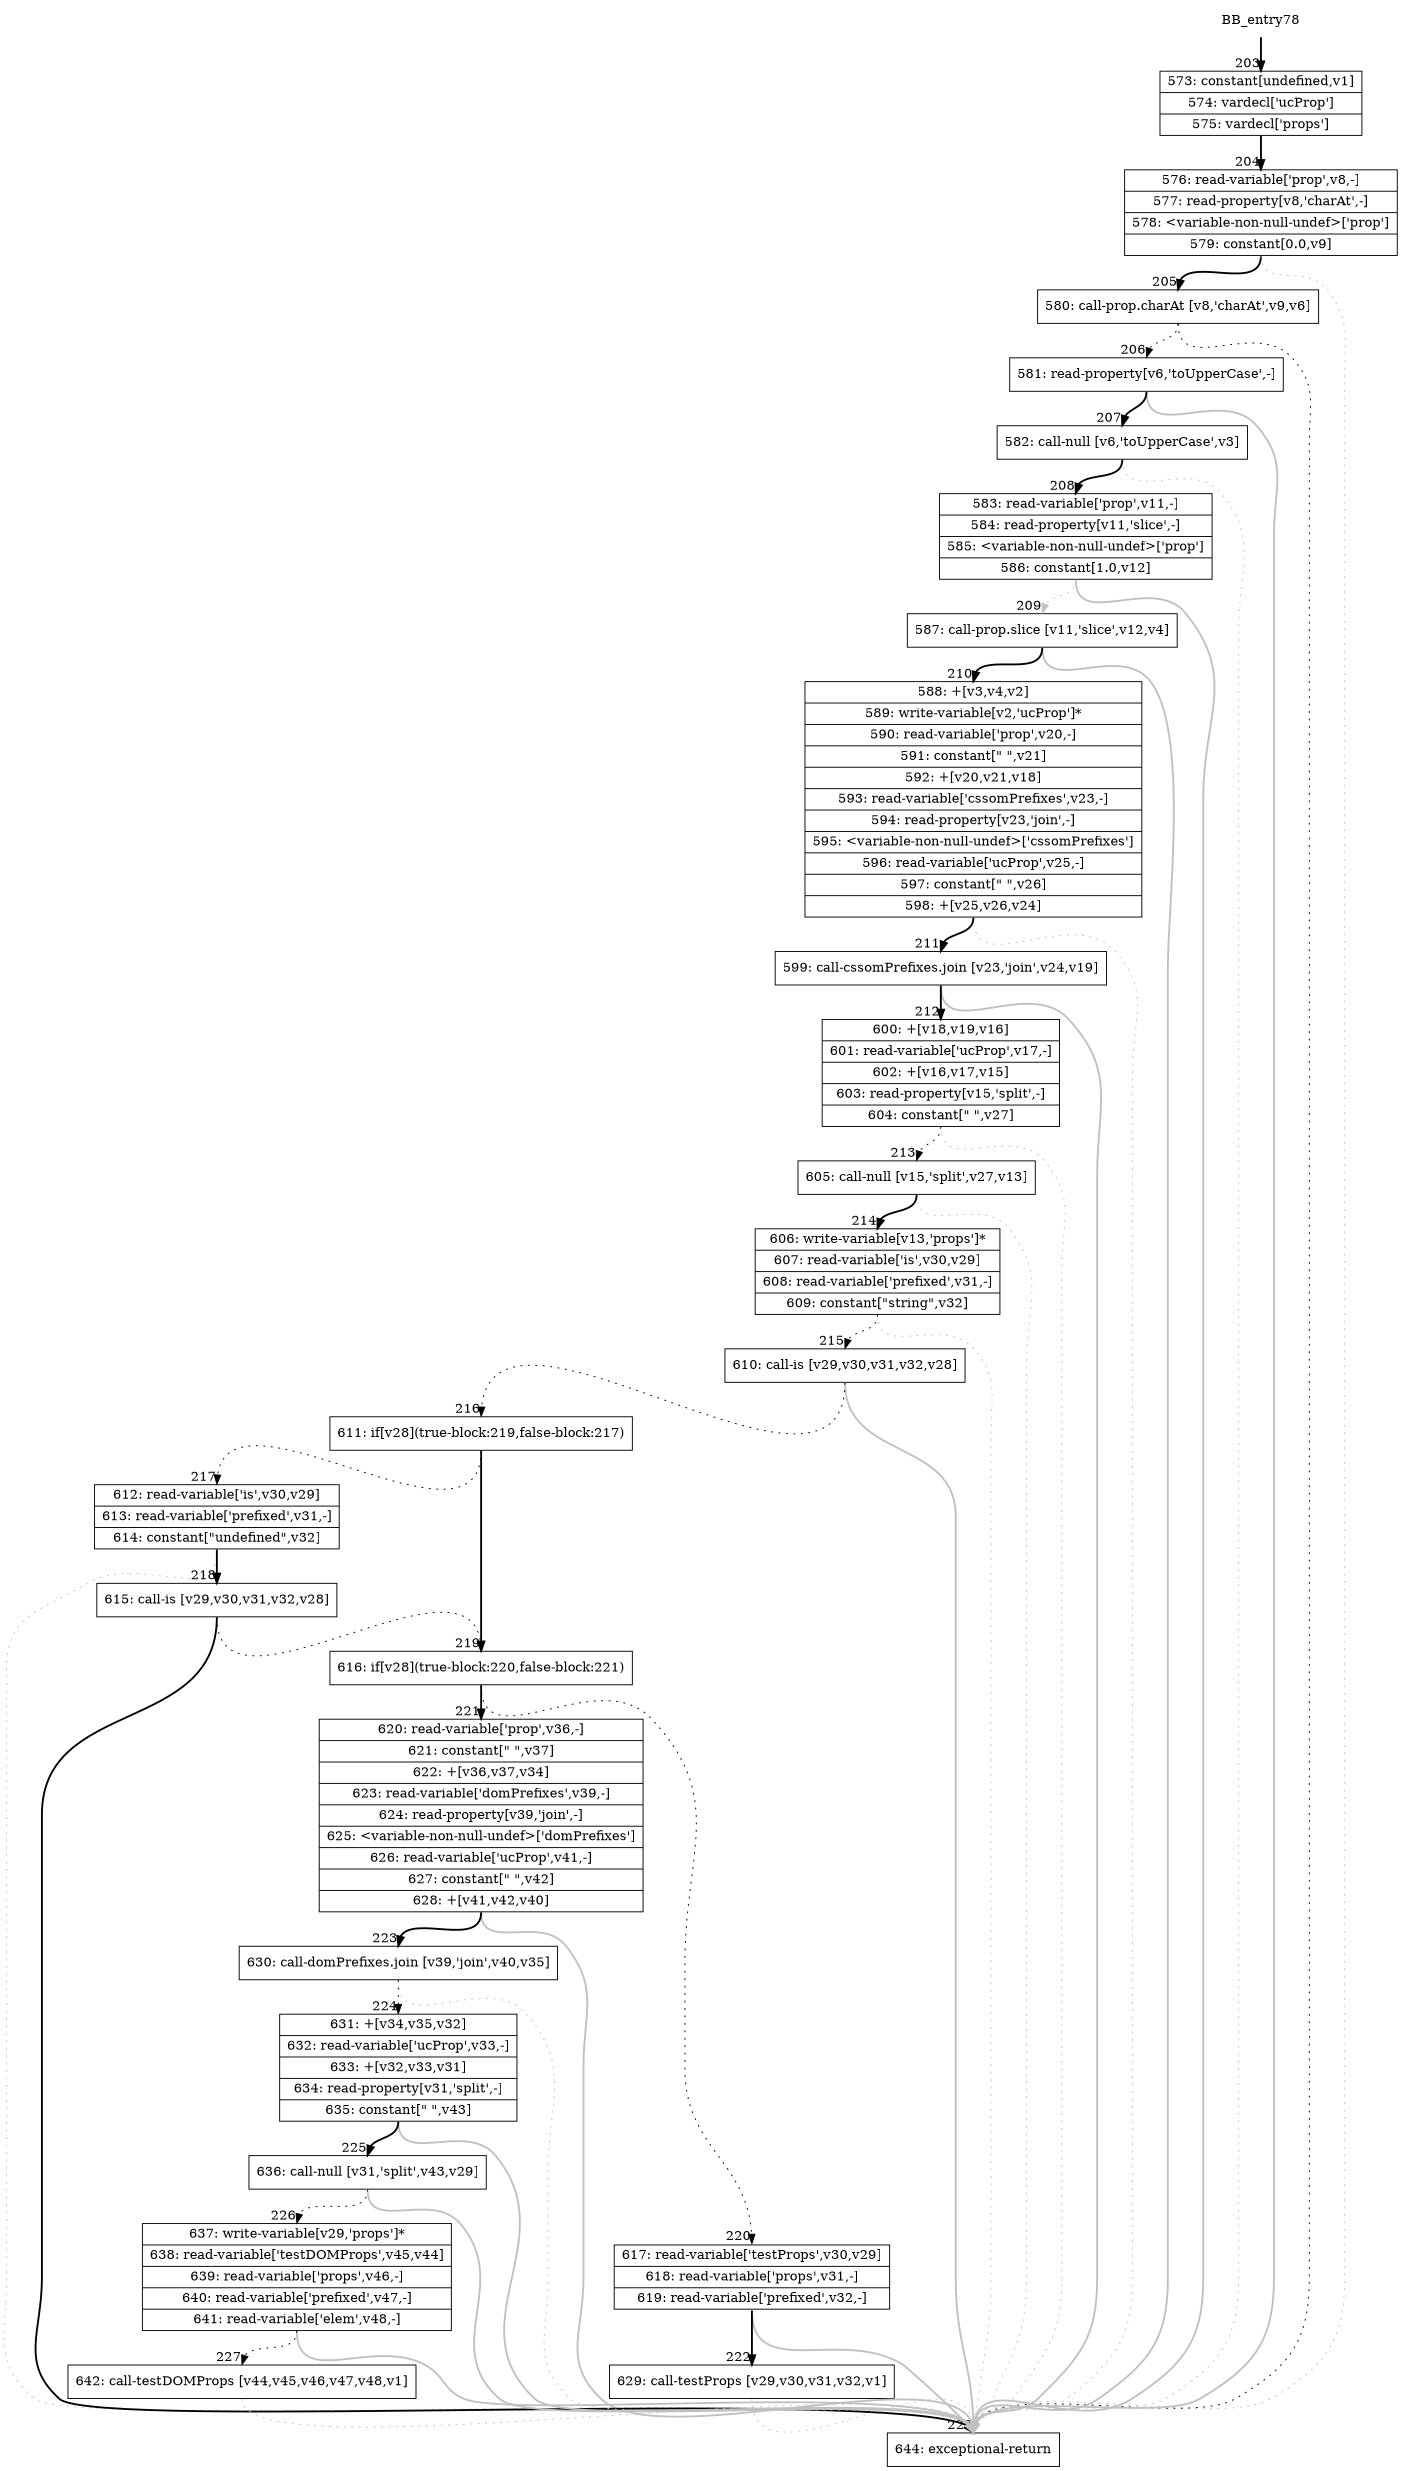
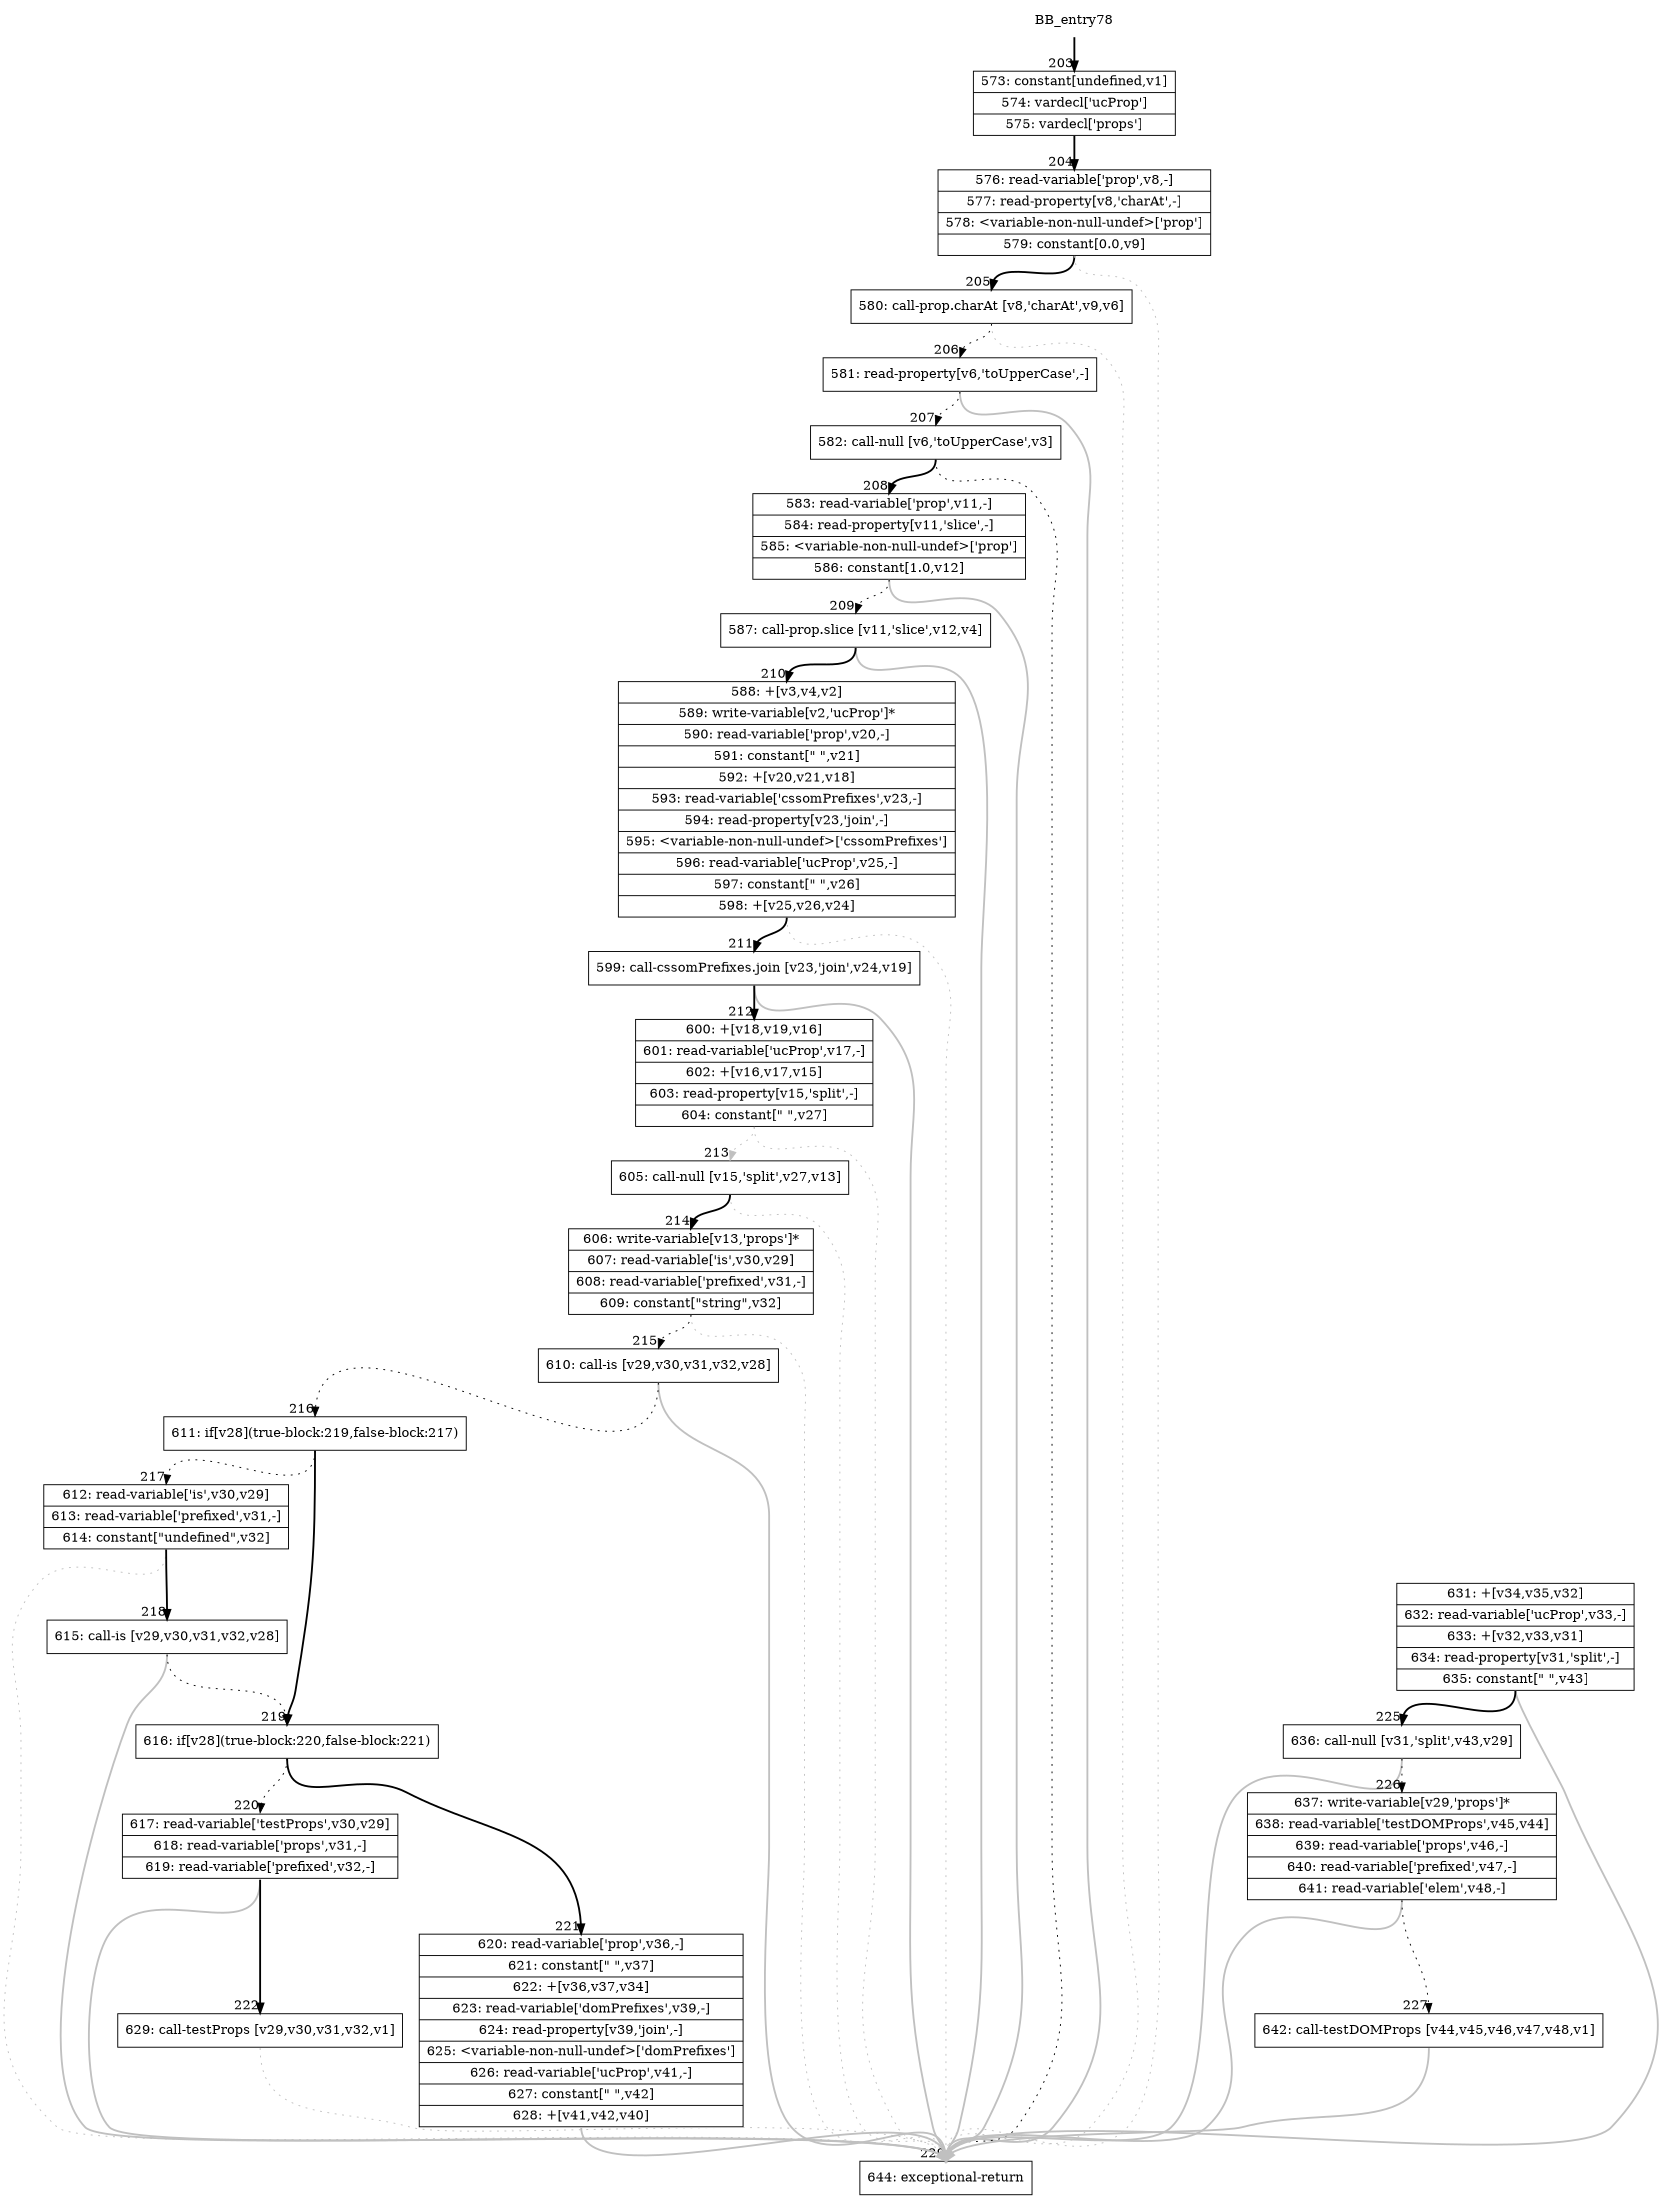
edge "581: read-property[v6,'toUpperCase',-]" -> "582: call-null [v6,'toUpperCase',v3]": style bold -> dotted
edge "583: read-variable['prop',v11,-]" -> "587: call-prop.slice [v11,'slice',v12,v4]": color gray -> black
edge "600: +[v18,v19,v16]" -> "605: call-null [v15,'split',v27,v13]": color black -> gray
edge "580: call-prop.charAt [v8,'charAt',v9,v6]" -> "644: exceptional-return": color black -> gray
edge "582: call-null [v6,'toUpperCase',v3]" -> "644: exceptional-return": color gray -> black
node "630: call-domPrefixes.join [v39,'join',v40,v35]": removed
edge "615: call-is [v29,v30,v31,v32,v28]" -> "644: exceptional-return": color black -> gray
edge "642: call-testDOMProps [v44,v45,v46,v47,v48,v1]" -> "644: exceptional-return": style dotted -> bold
